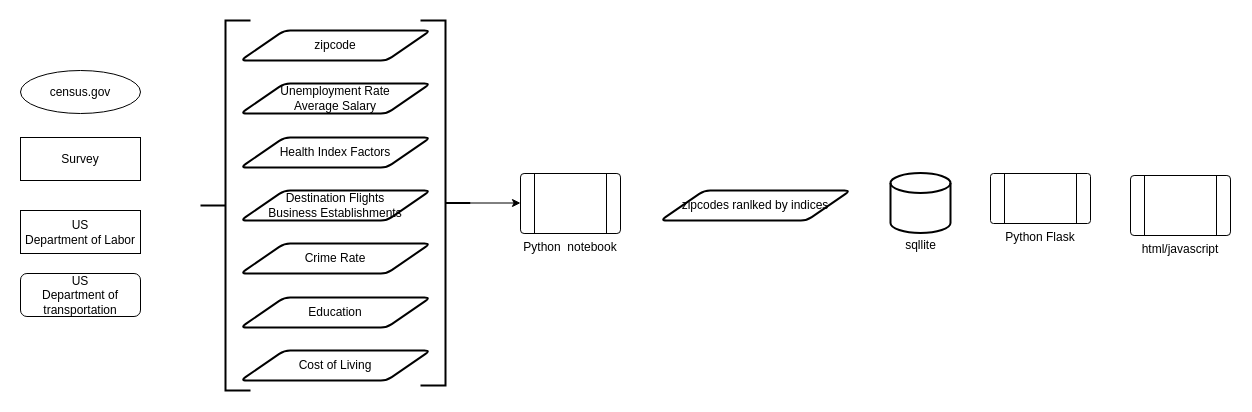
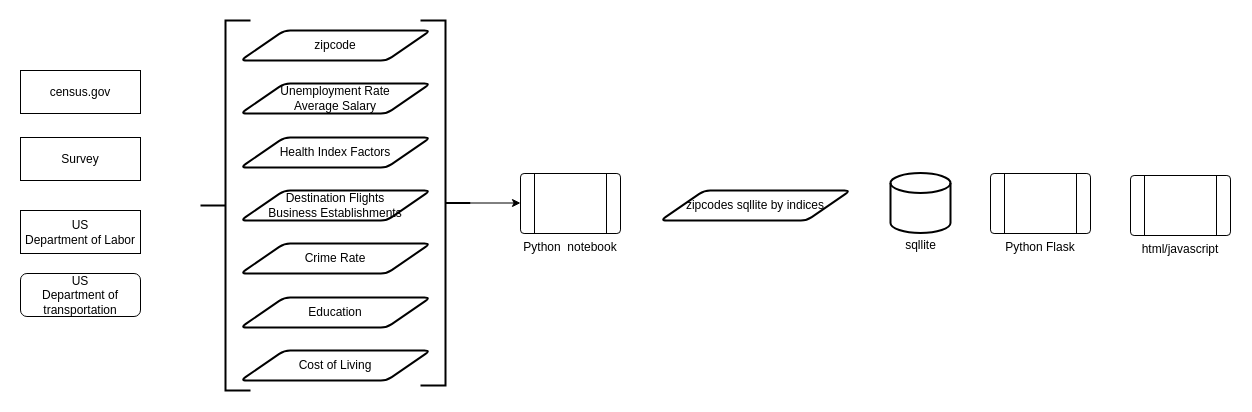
node "census.gov": shape ellipse -> rectangle
node "Python Flask": size 100x50 -> 100x60
node "zipcodes ranlked by indices": label "zipcodes ranlked by indices" -> "zipcodes sqllite by indices"
